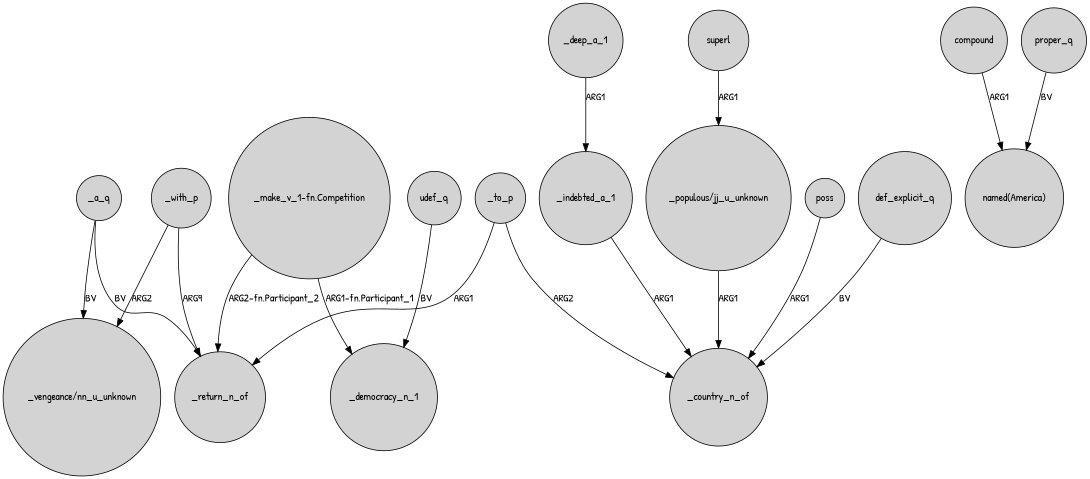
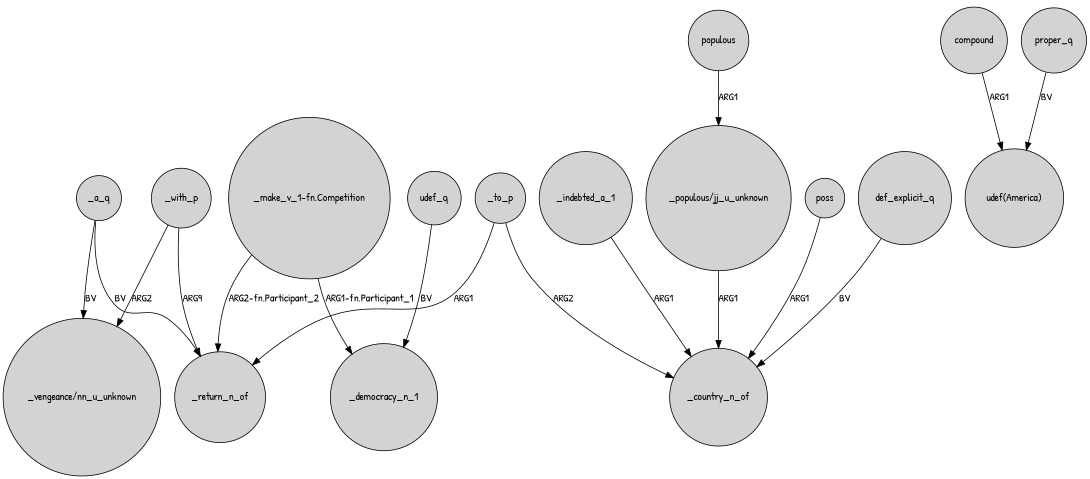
node "_deep_a_1": removed
node "superl": label "superl" -> "populous"
node "named(America)": label "named(America)" -> "udef(America)"
